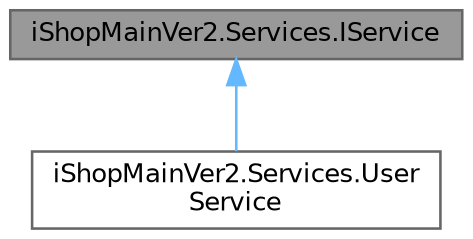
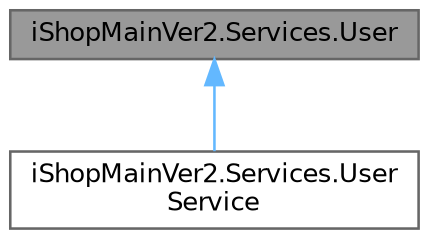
node "iShopMainVer2.Services.IService": label "iShopMainVer2.Services.IService" -> "iShopMainVer2.Services.User"
